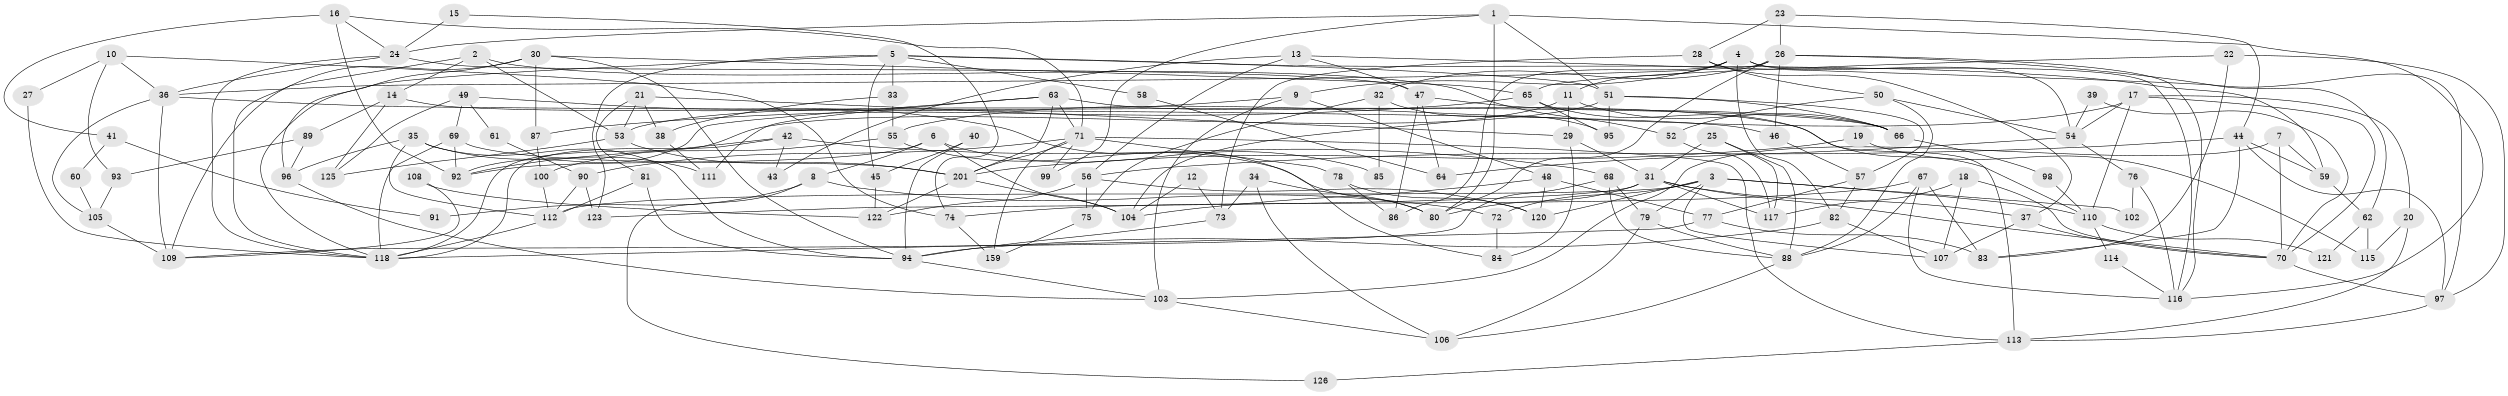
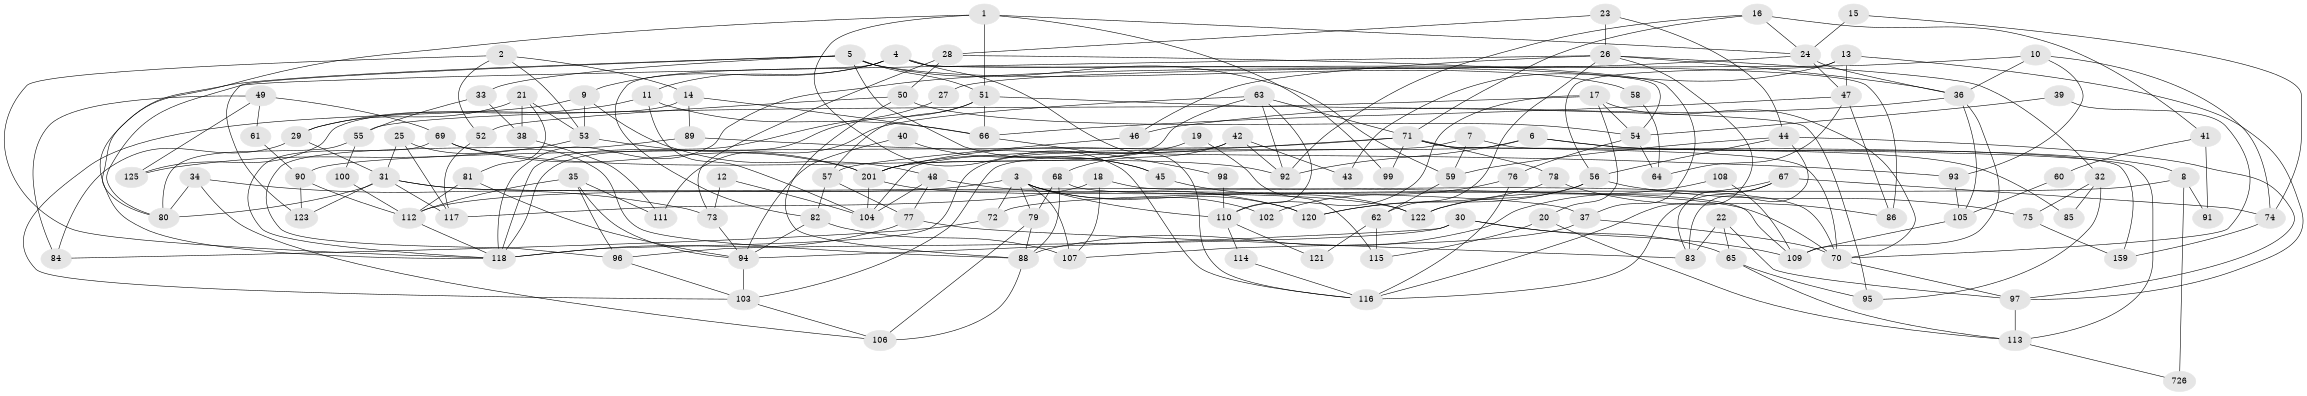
node "87": removed
node "126": label "126" -> "726"
